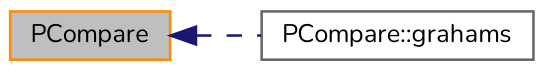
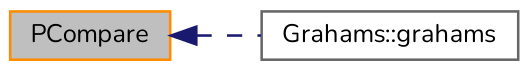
node "PCompare::grahams": label "PCompare::grahams" -> "Grahams::grahams"
